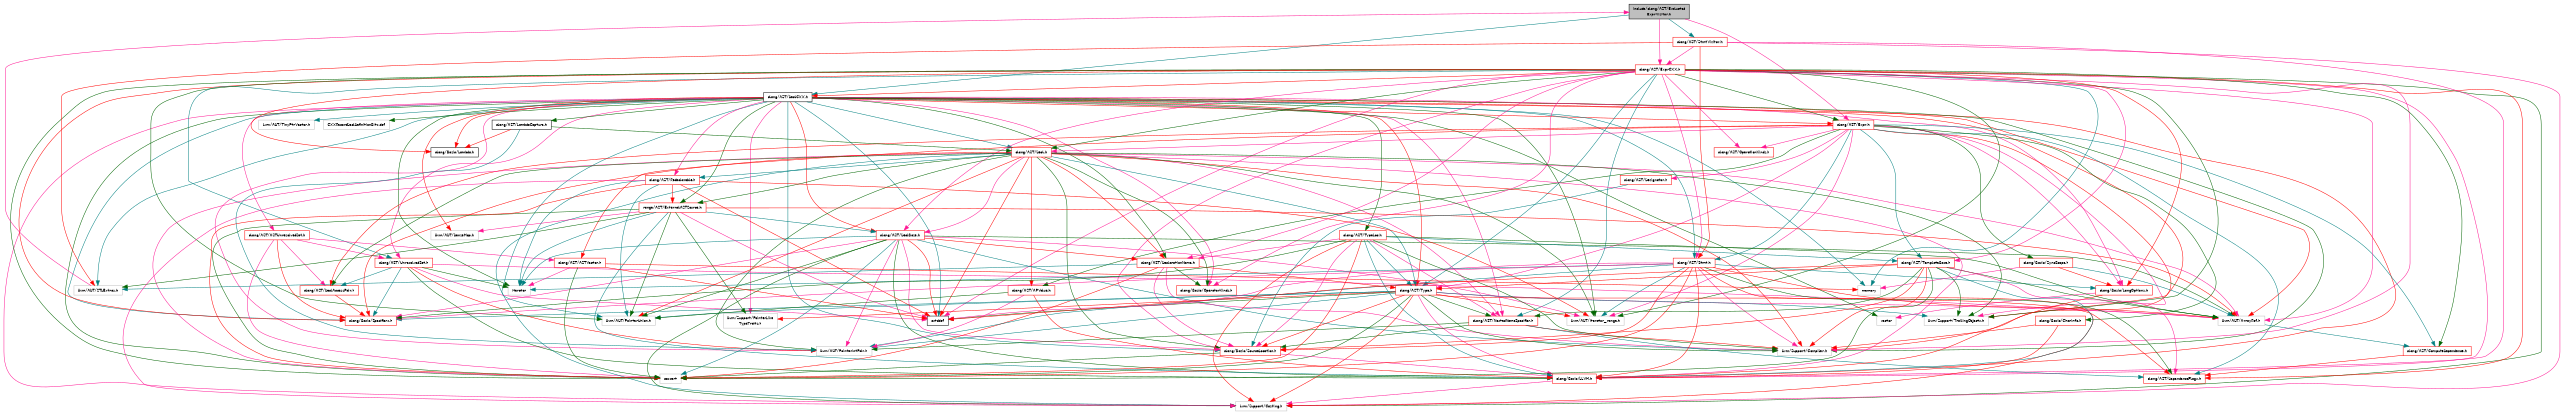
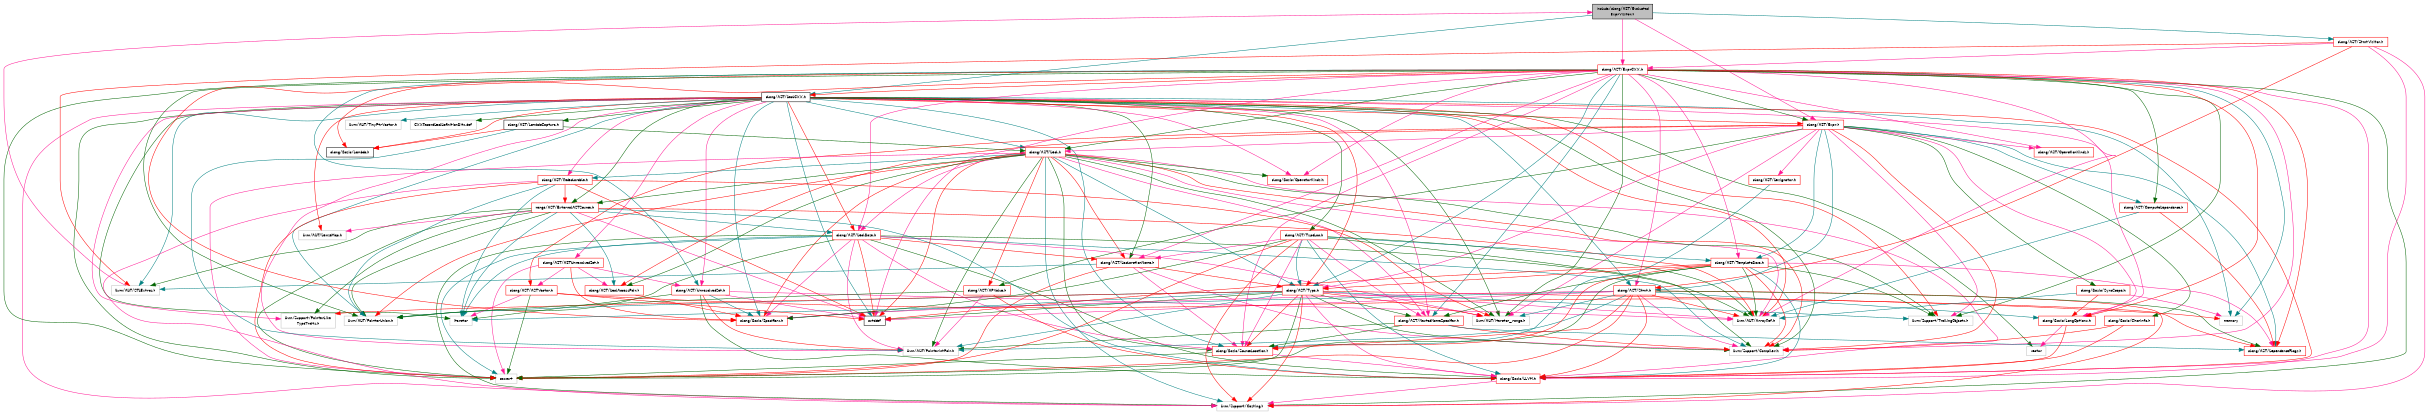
edge "clang/AST/DeclarationName.h" -> "clang/Basic/OperatorKinds.h": removed
edge "clang/AST/UnresolvedSet.h" -> "clang/AST/DeclAccessPair.h": now "range/AST/ExternalASTSource.h" -> "clang/AST/DeclAccessPair.h"
edge "llvm/ADT/ArrayRef.h" -> "clang/AST/ComputeDependence.h": reversed
